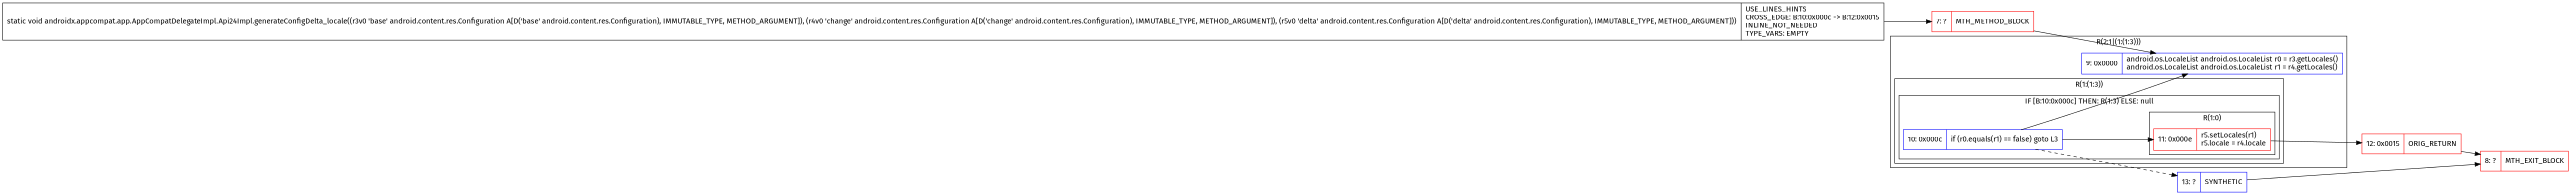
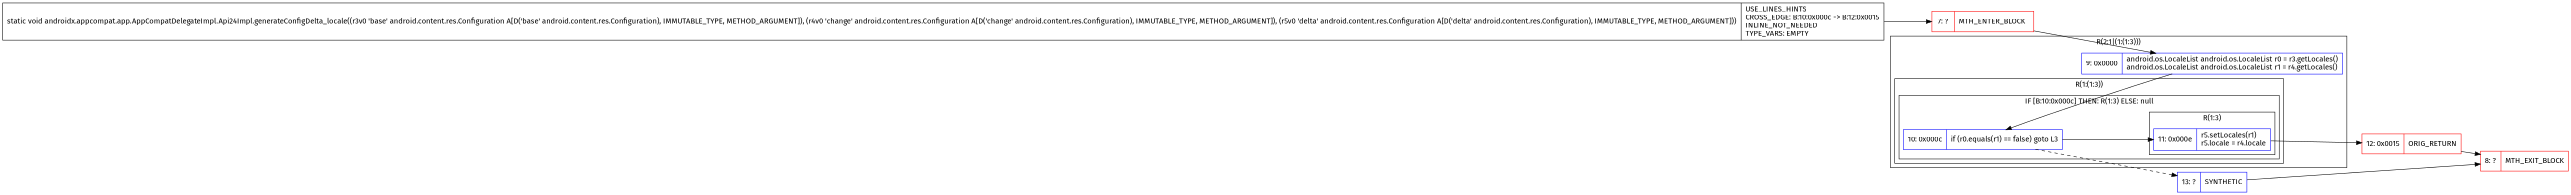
node "7: ?": text "MTH_METHOD_BLOCK" -> "MTH_ENTER_BLOCK"
edge "10: 0x000c" -> "9: 0x0000": reversed
cluster "R(1:0)": label "R(1:0)" -> "R(1:3)"
node "11: 0x000e": color red -> blue
